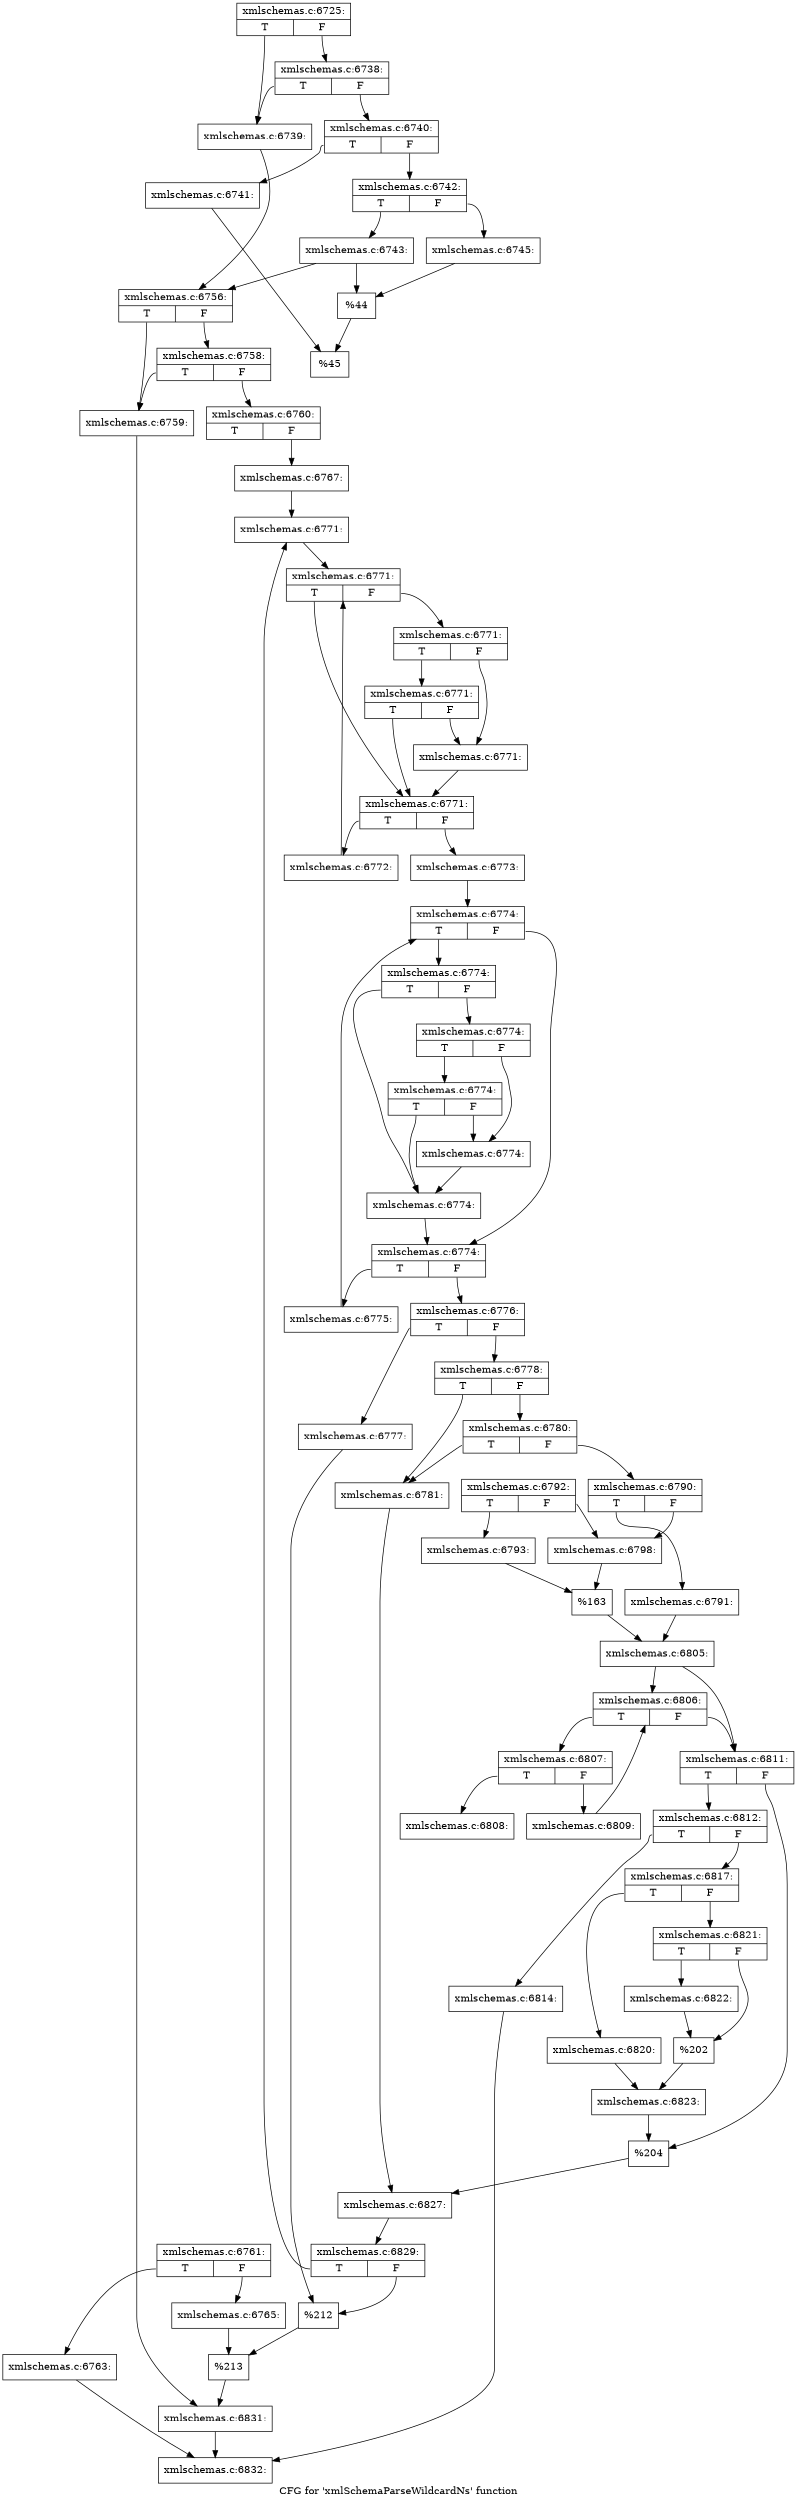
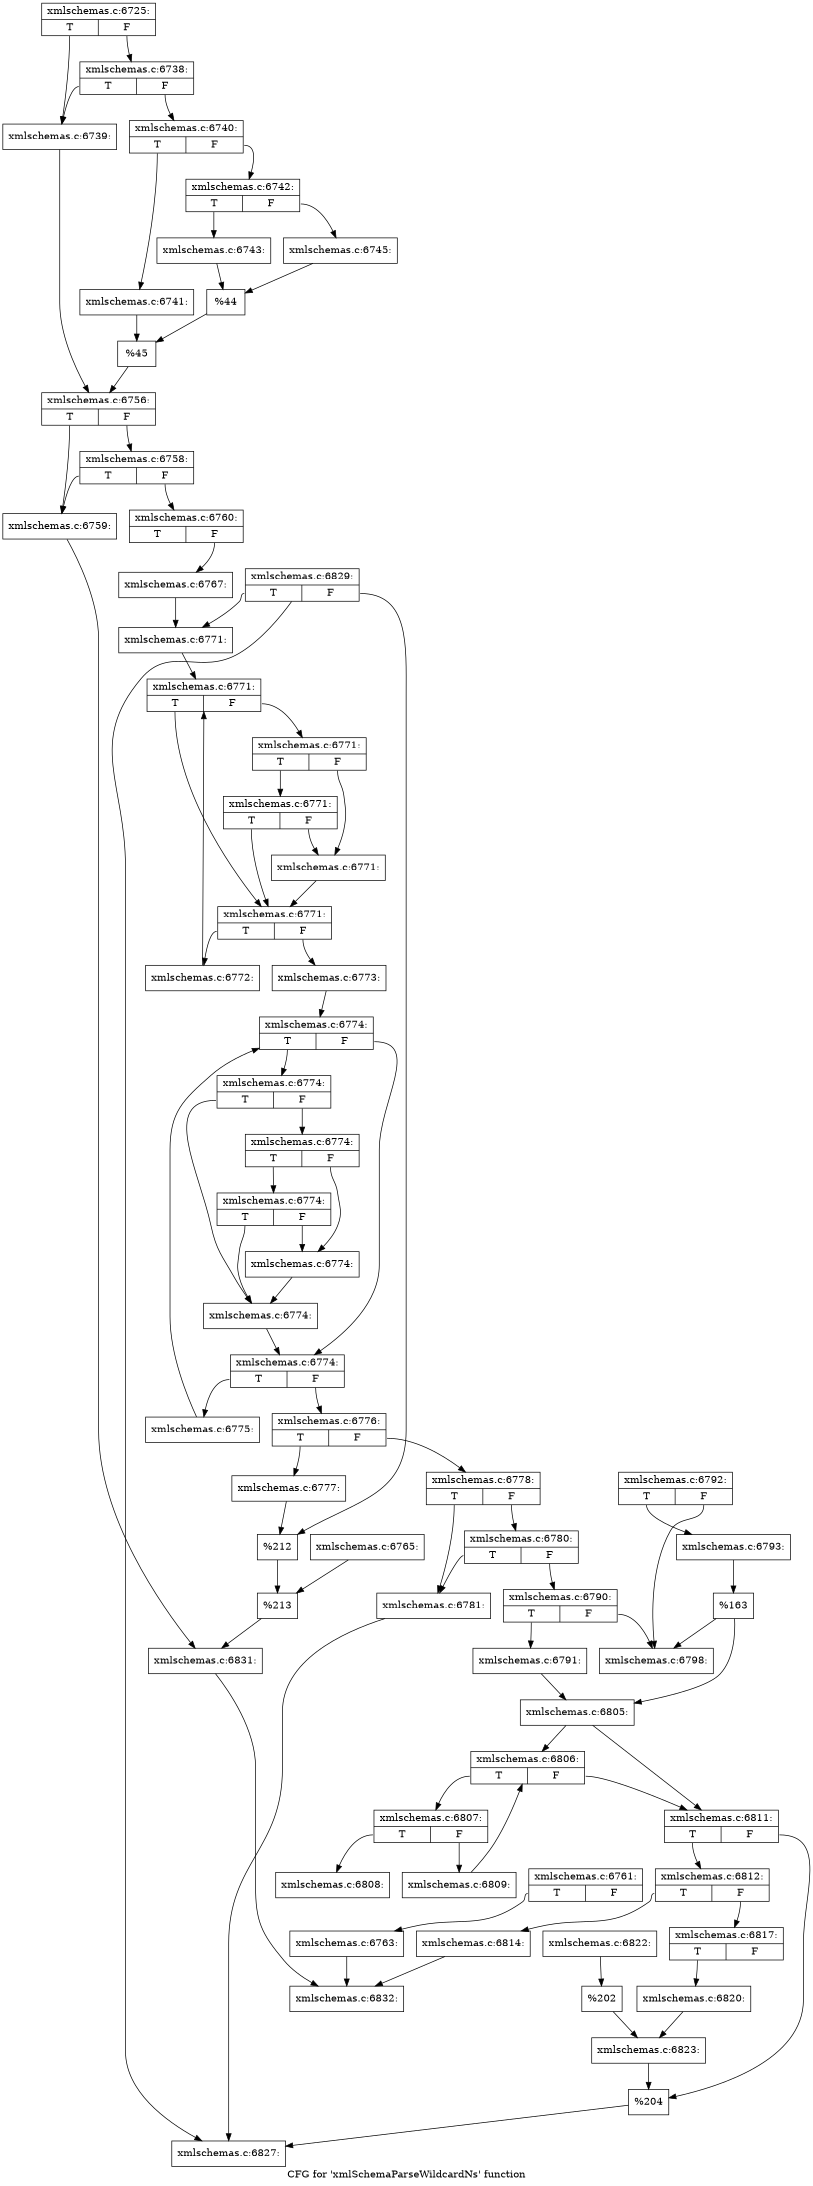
edge "xmlschemas.c:6743:" -> "xmlschemas.c:6756:": now "%45" -> "xmlschemas.c:6756:"
edge "xmlschemas.c:6798:" -> "%163": reversed
node "xmlschemas.c:6821:": removed
edge "xmlschemas.c:6827:" -> "xmlschemas.c:6829:": reversed
edge "xmlschemas.c:6761:" -> "xmlschemas.c:6765:": removed
